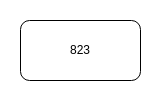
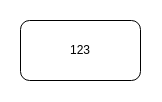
node "823": label "823" -> "123"
